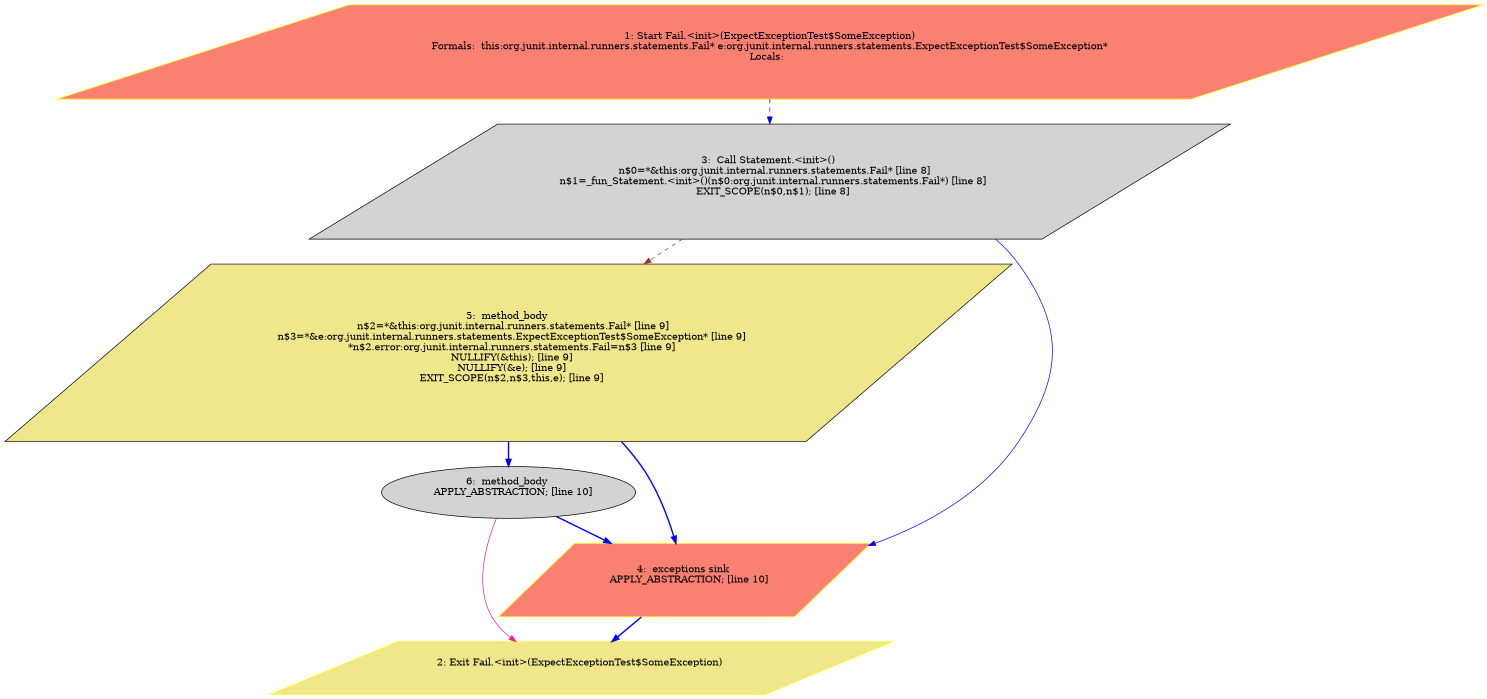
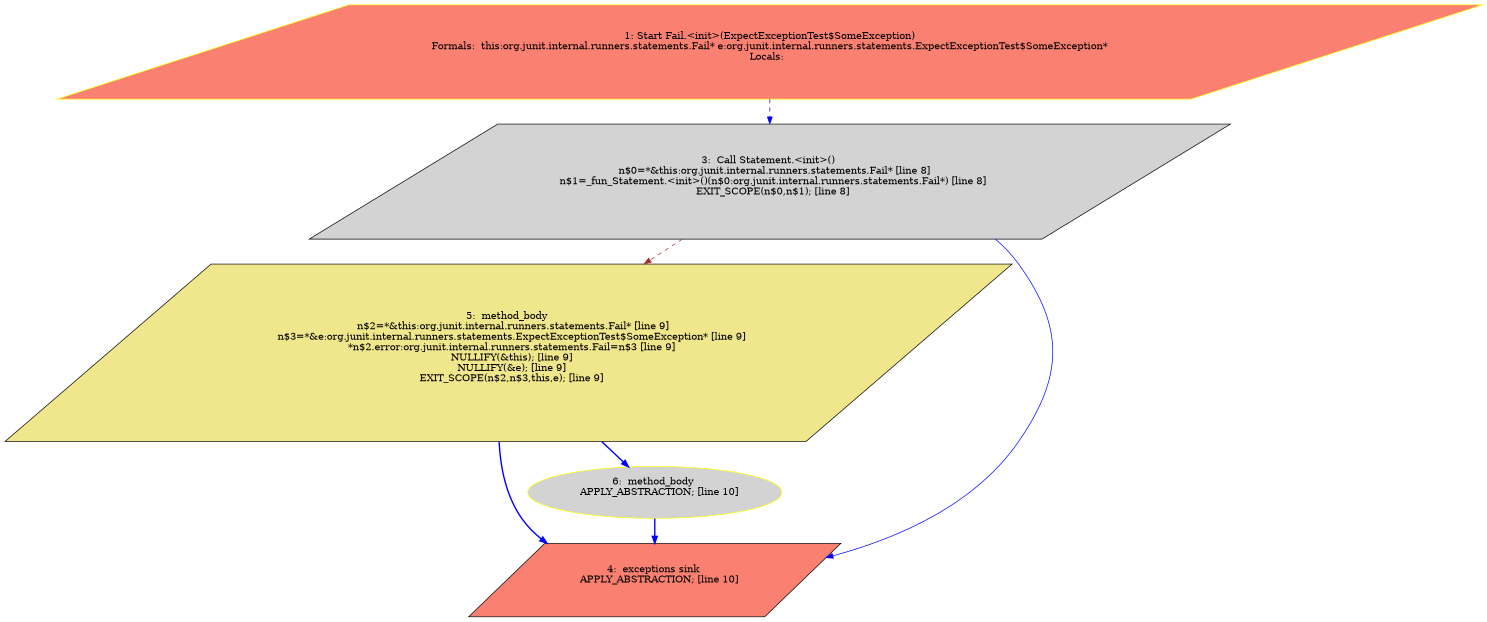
node "6:  method_body APPLY_ABSTRACTION; [line 10]": color black -> yellow
node "4:  exceptions sink APPLY_ABSTRACTION; [line 10]": color yellow -> black
node "2: Exit Fail.<init>(ExpectExceptionTest$SomeException)": removed
